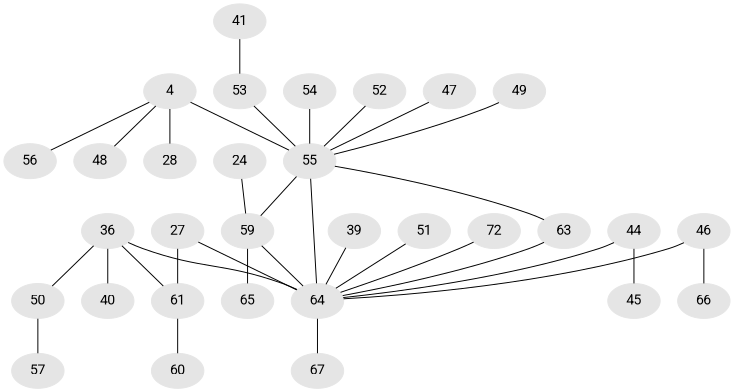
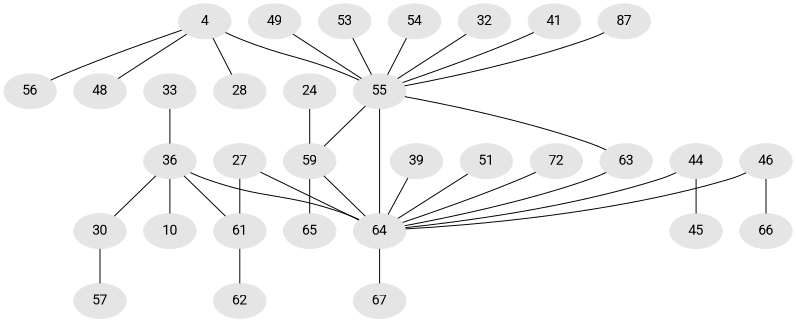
edge "41" -- "53": now "41" -- "55"
node "33": added
node "52": label "52" -> "32"
node "47": label "47" -> "87"
node "50": label "50" -> "30"
node "40": label "40" -> "10"
node "60": label "60" -> "62"
